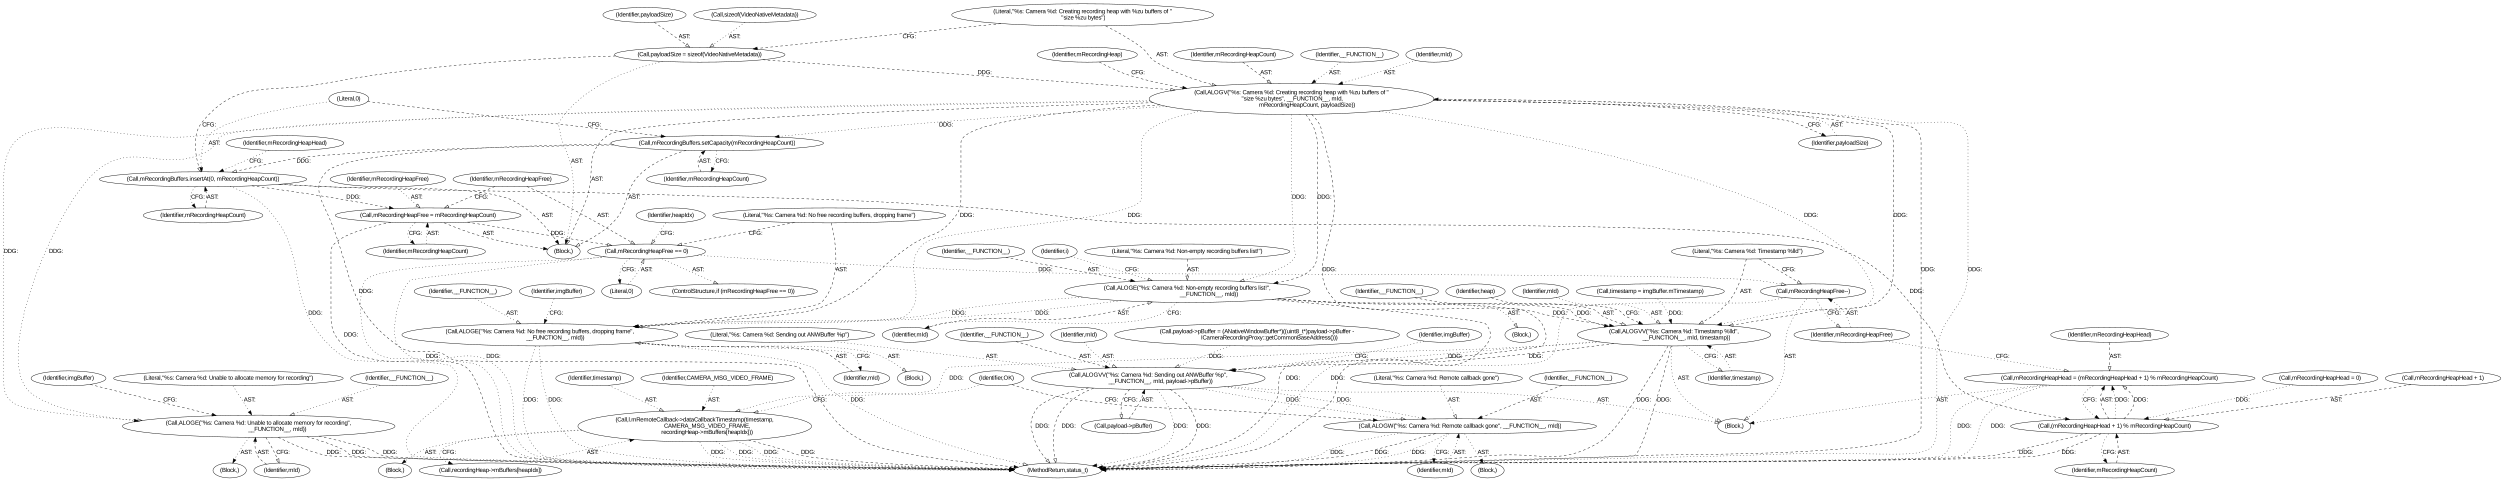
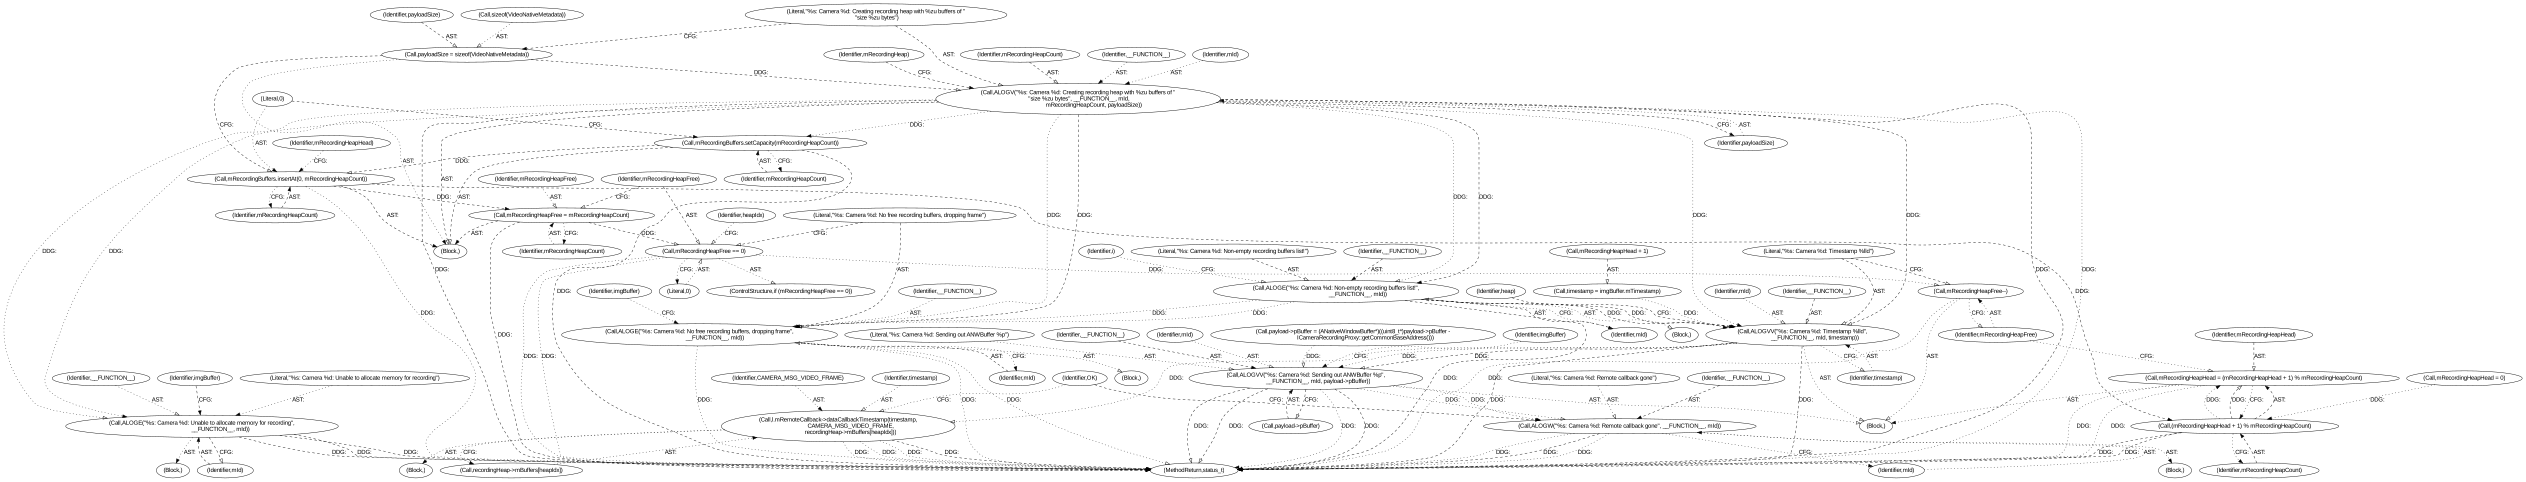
edge "(Call,mRecordingHeapHead + 1)" -> "(Call,(mRecordingHeapHead + 1) % mRecordingHeapCount)": now "(Call,mRecordingHeapHead + 1)" -> "(Call,timestamp = imgBuffer.mTimestamp)"
